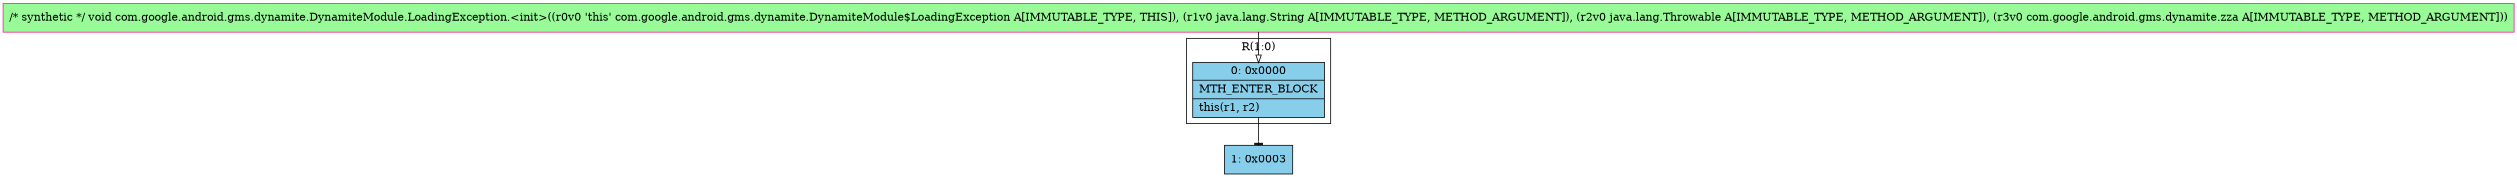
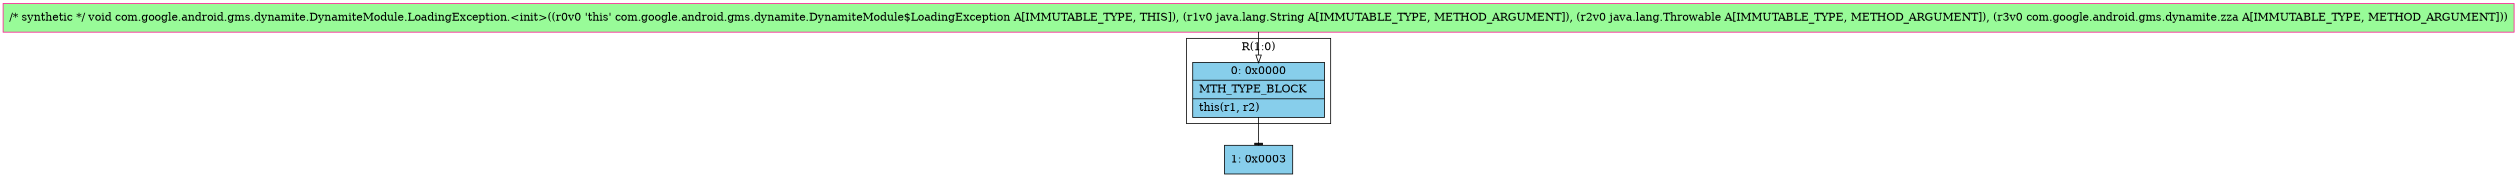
node "0: 0x0000": text "MTH_ENTER_BLOCK" -> "MTH_TYPE_BLOCK"
